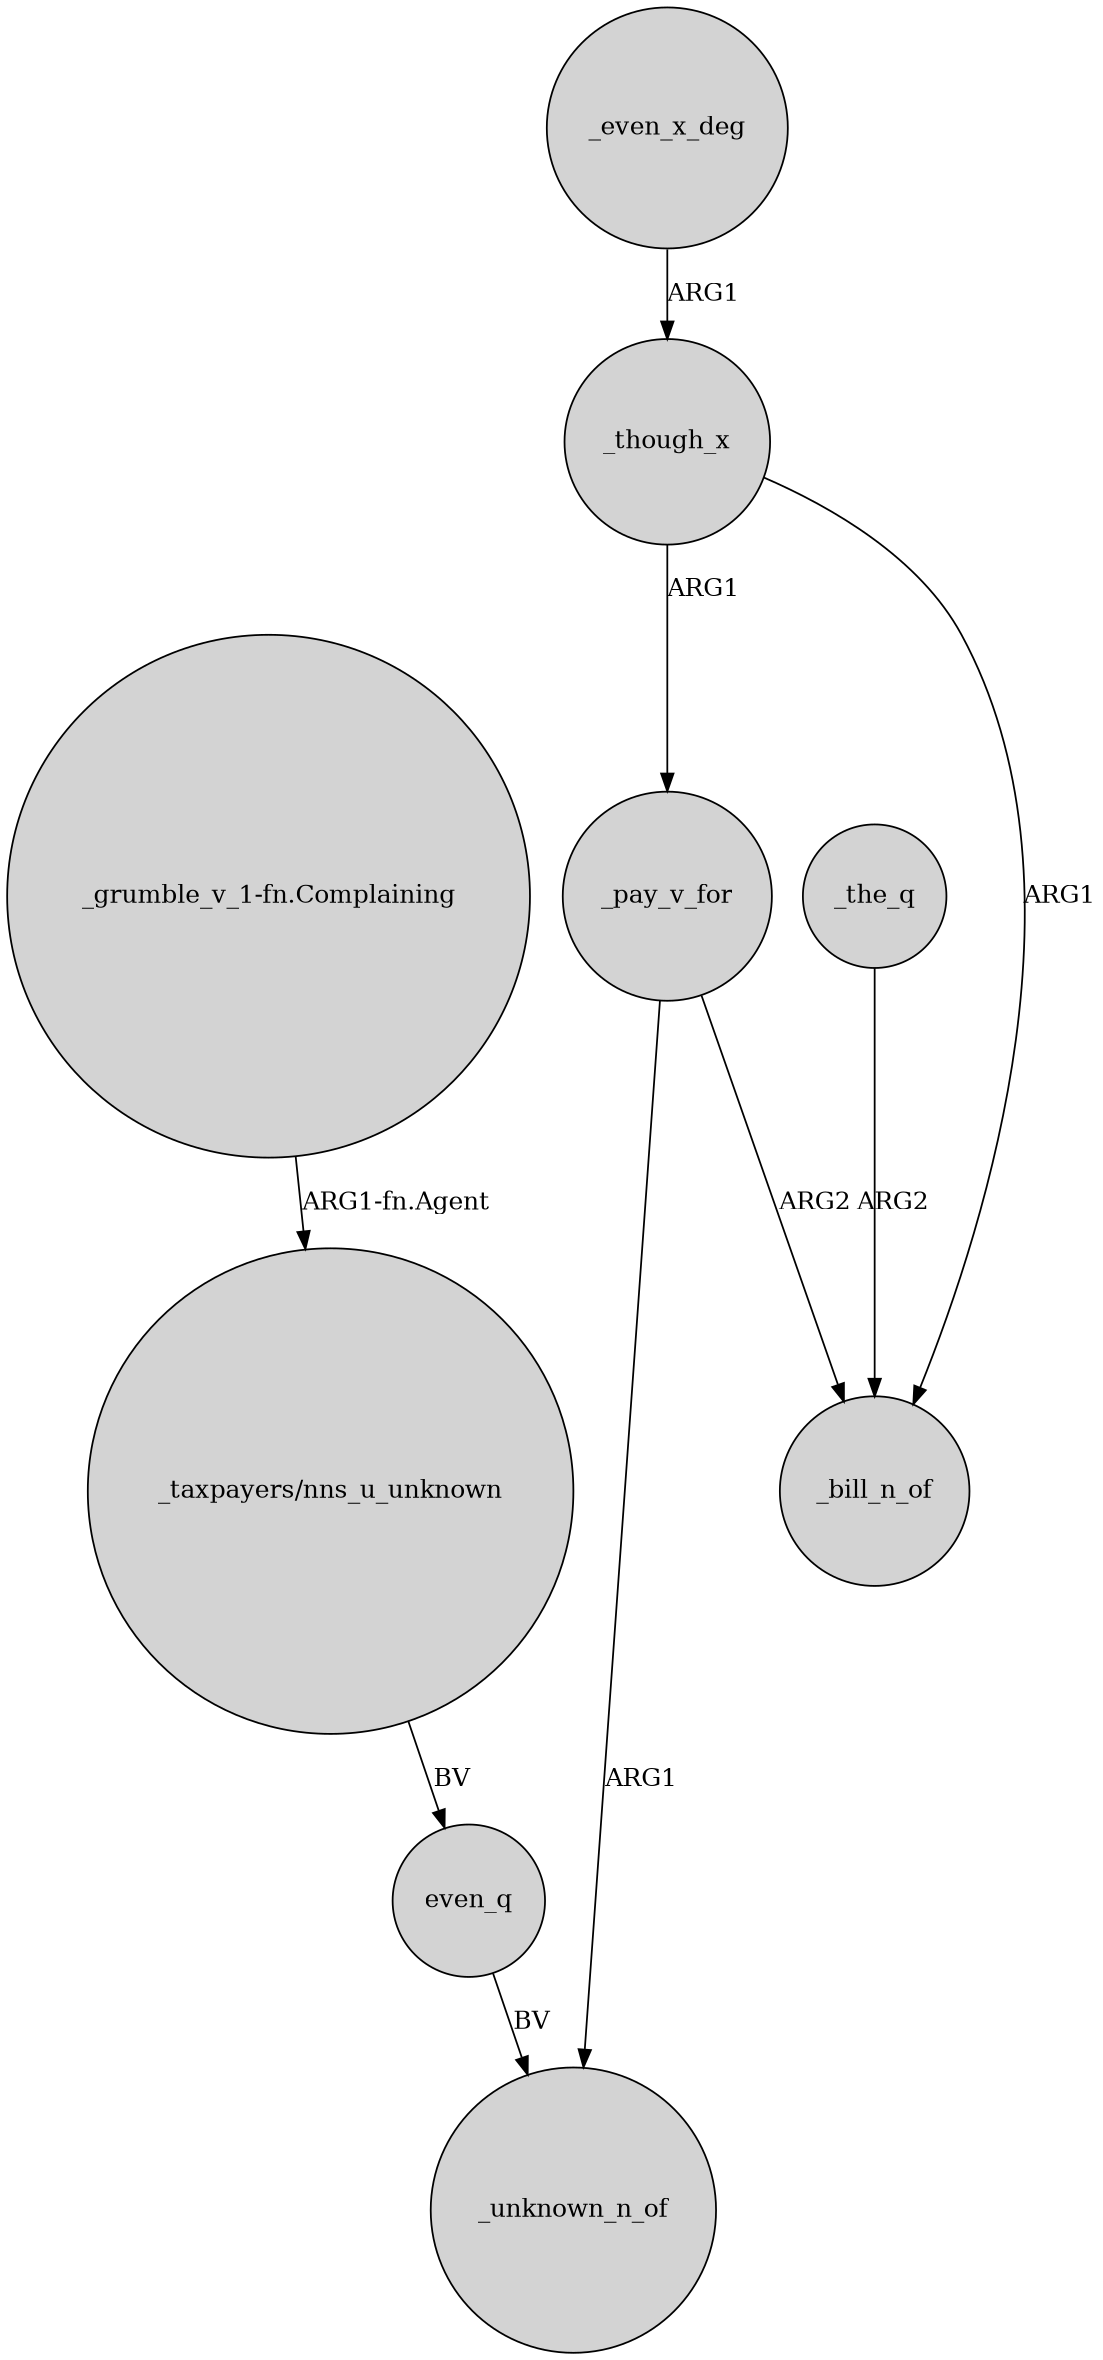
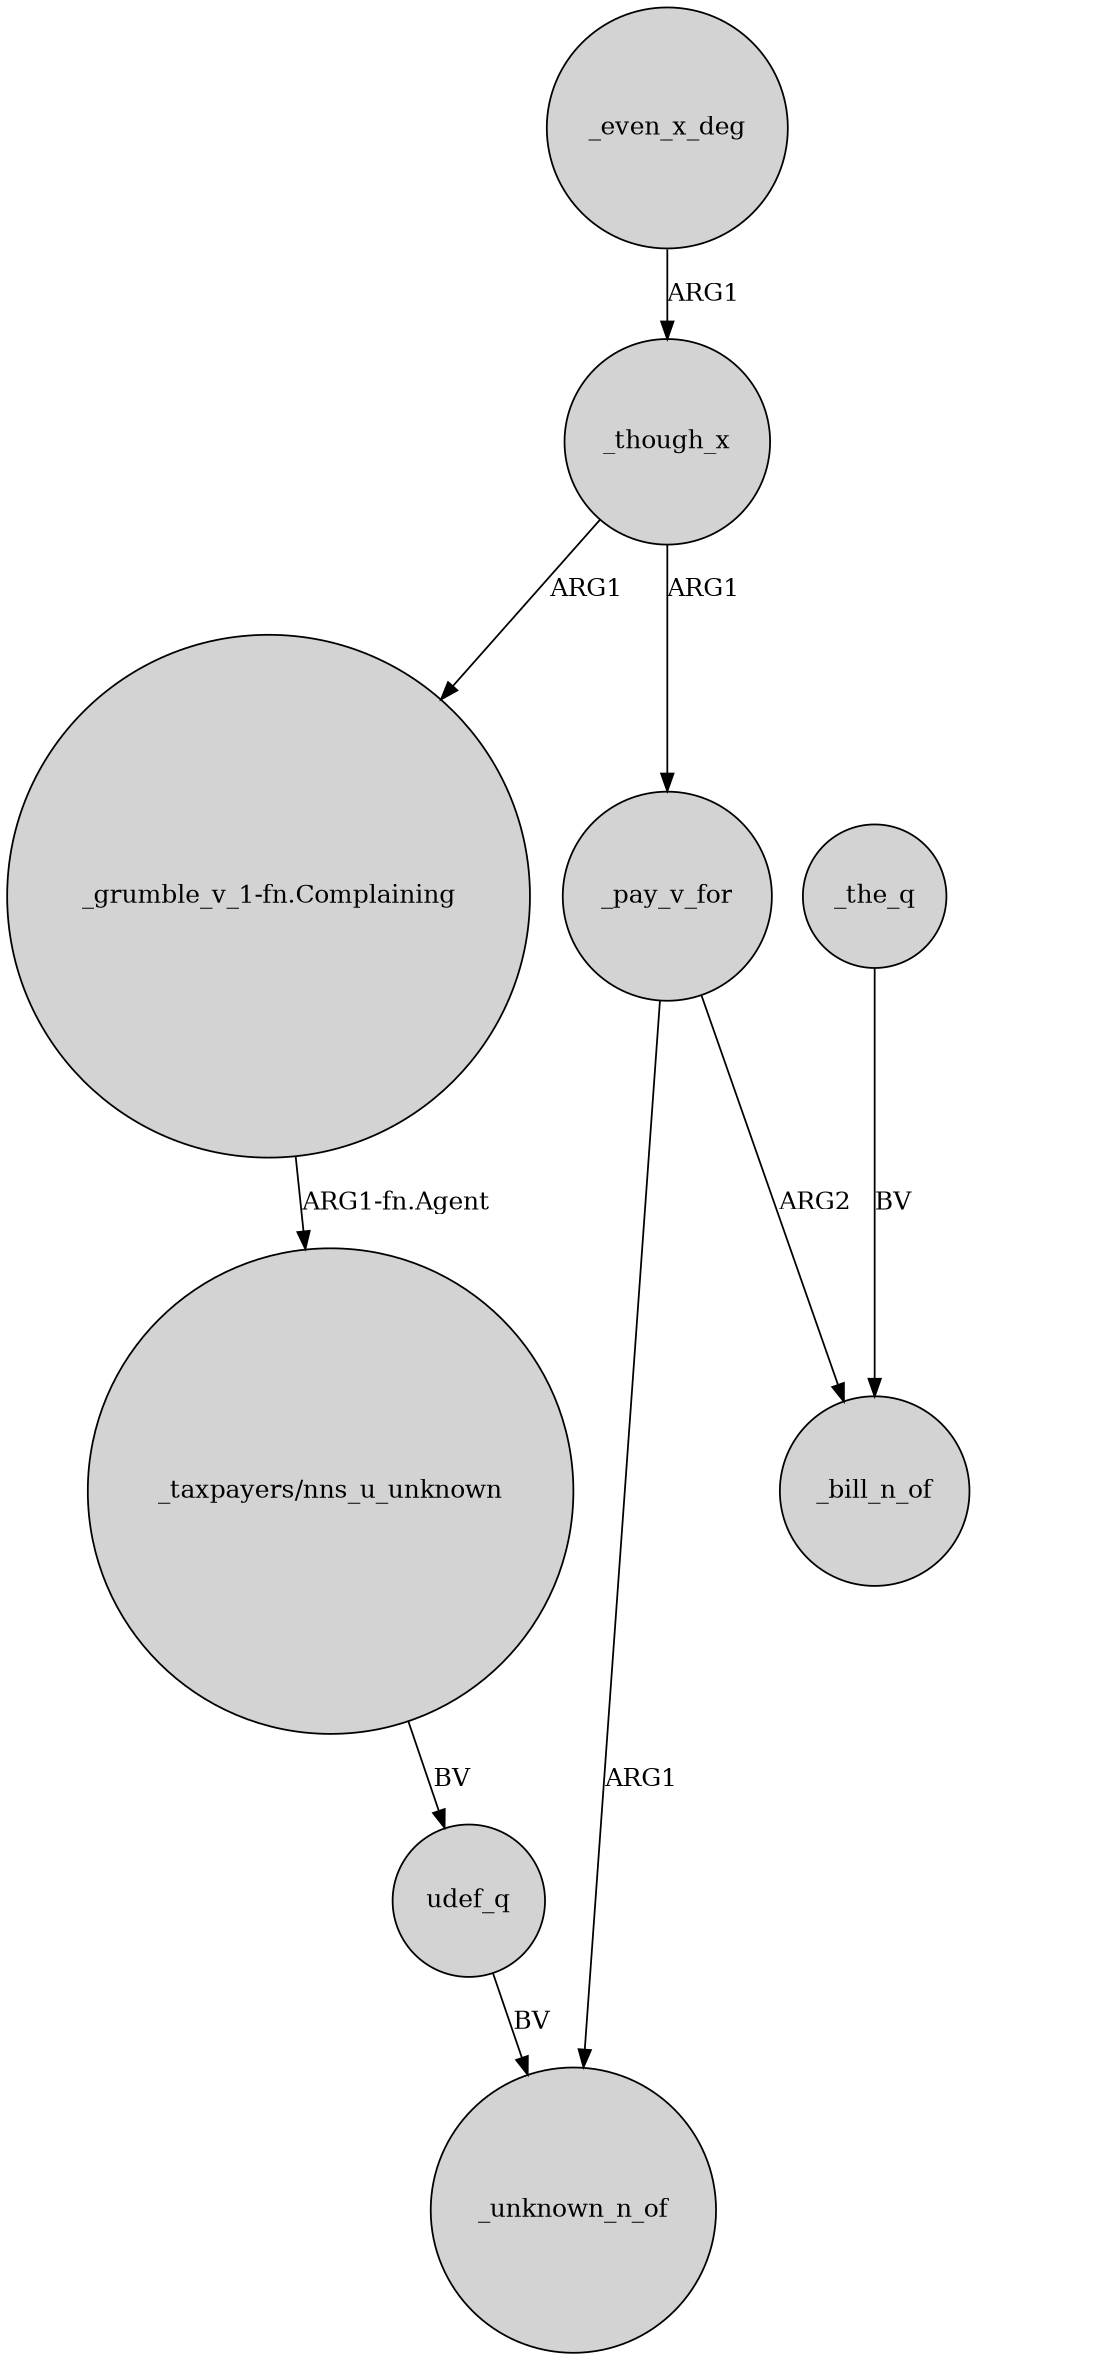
edge "_though_x" -> "_bill_n_of": now "_though_x" -> "_grumble_v_1-fn.Complaining"
edge "_the_q" -> "_bill_n_of": label "ARG2" -> "BV"
node "even_q": label "even_q" -> "udef_q"
